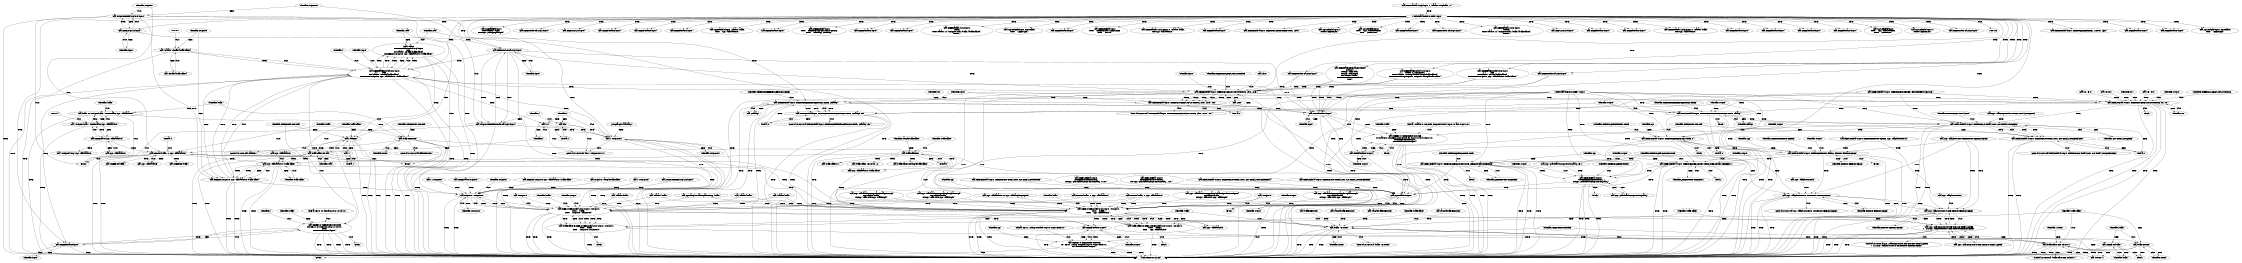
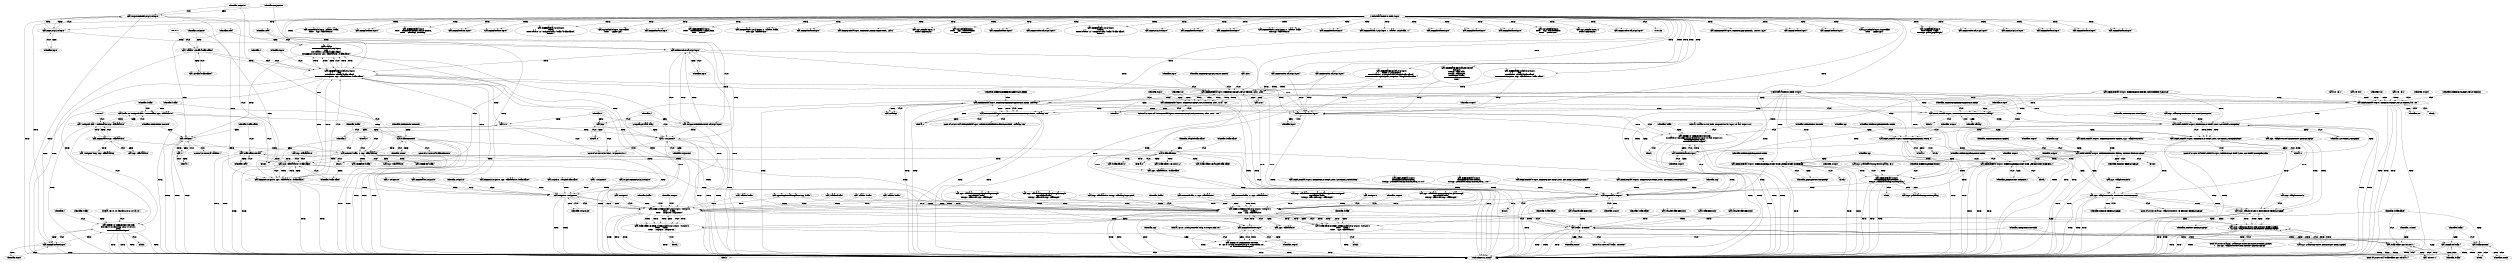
edge "(Call,TIFFReadRawStrip(input, i, (tdata_t) stripbuffer, -1))" -> "(MethodParameterIn,TIFF* input)": reversed
